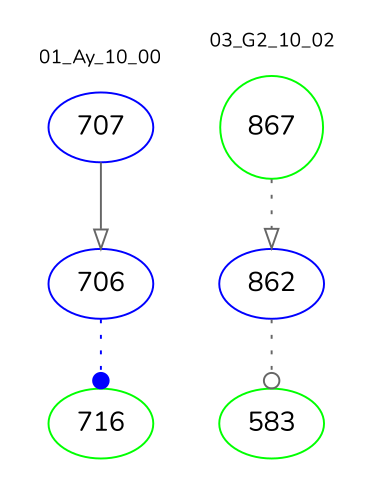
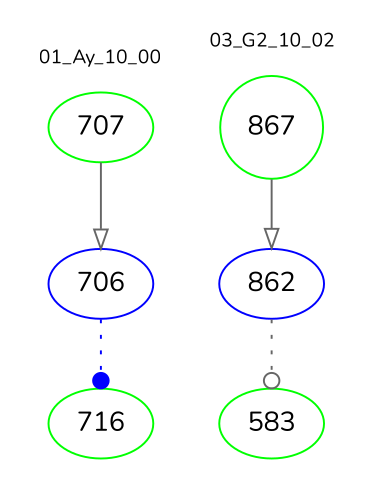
node "707": color blue -> green
edge "867" -> "862": style dotted -> solid
